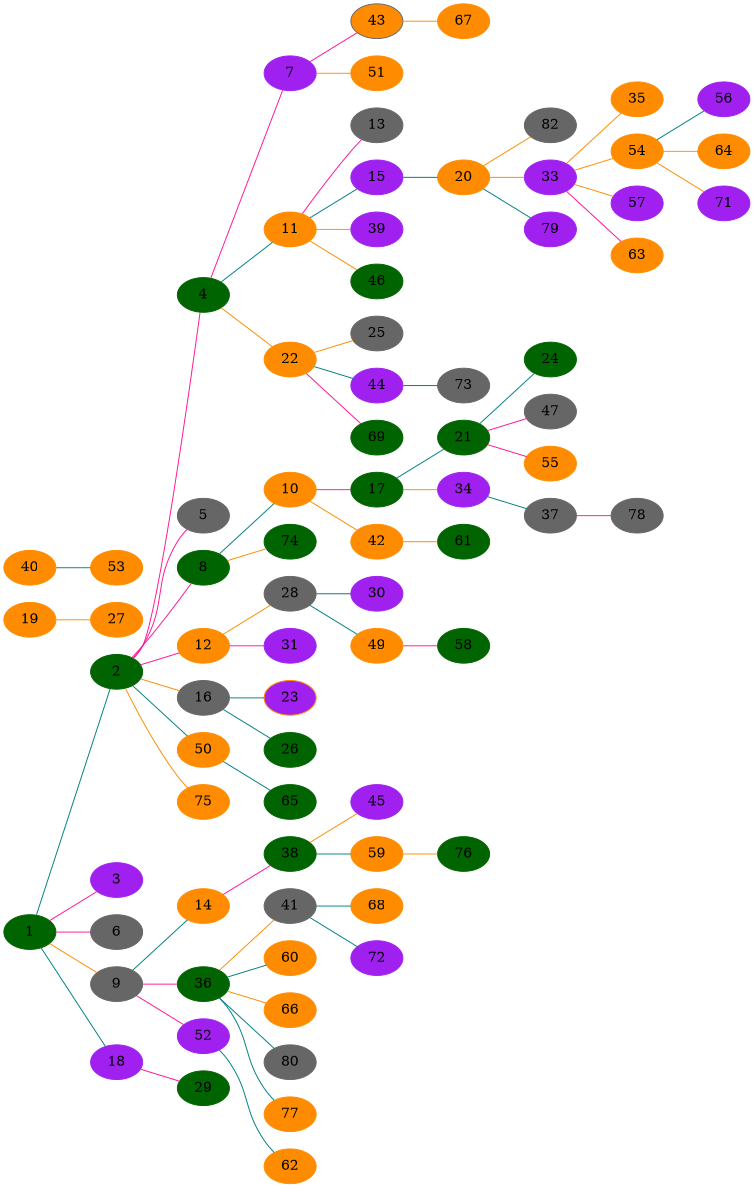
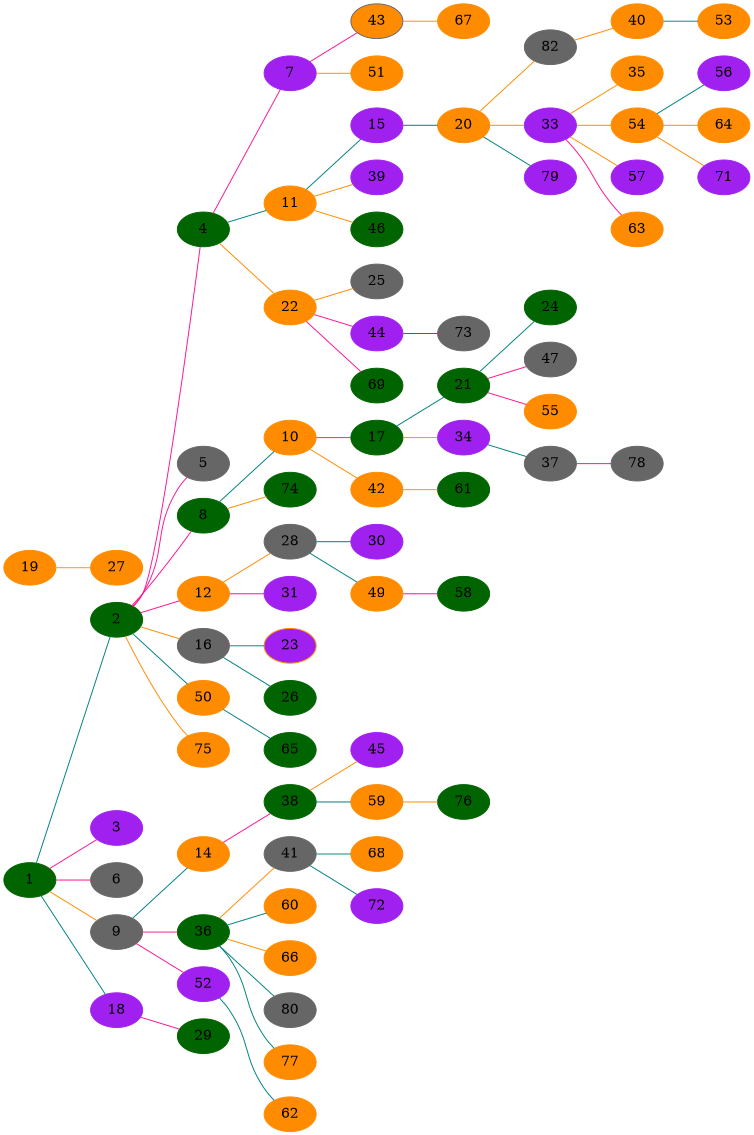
edge "40" -- "82": added
node "13": removed
edge "22" -- "44": color teal -> deeppink
